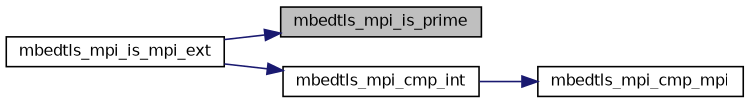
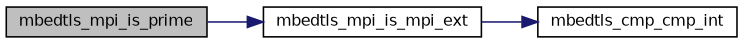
edge "mbedtls_mpi_is_mpi_ext" -> "mbedtls_mpi_is_prime": reversed
node "mbedtls_mpi_cmp_int": label "mbedtls_mpi_cmp_int" -> "mbedtls_cmp_cmp_int"
node "mbedtls_mpi_cmp_mpi": removed
